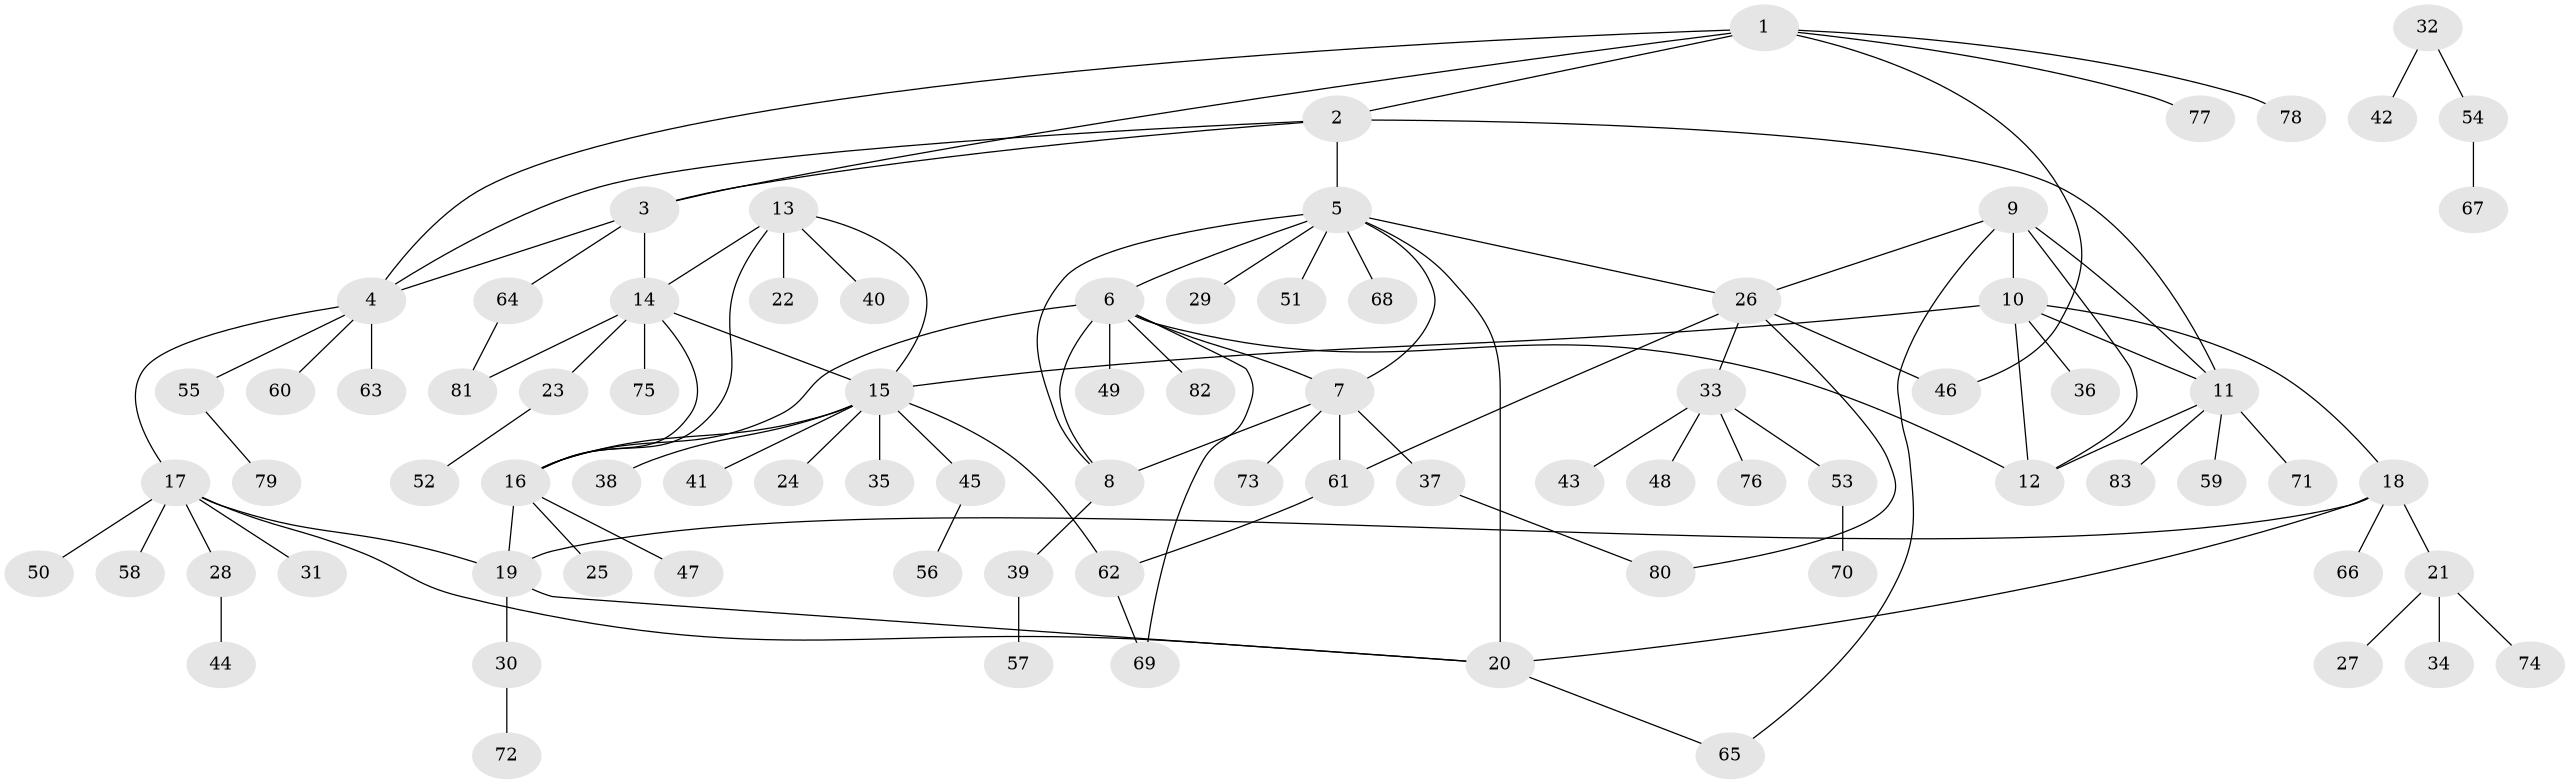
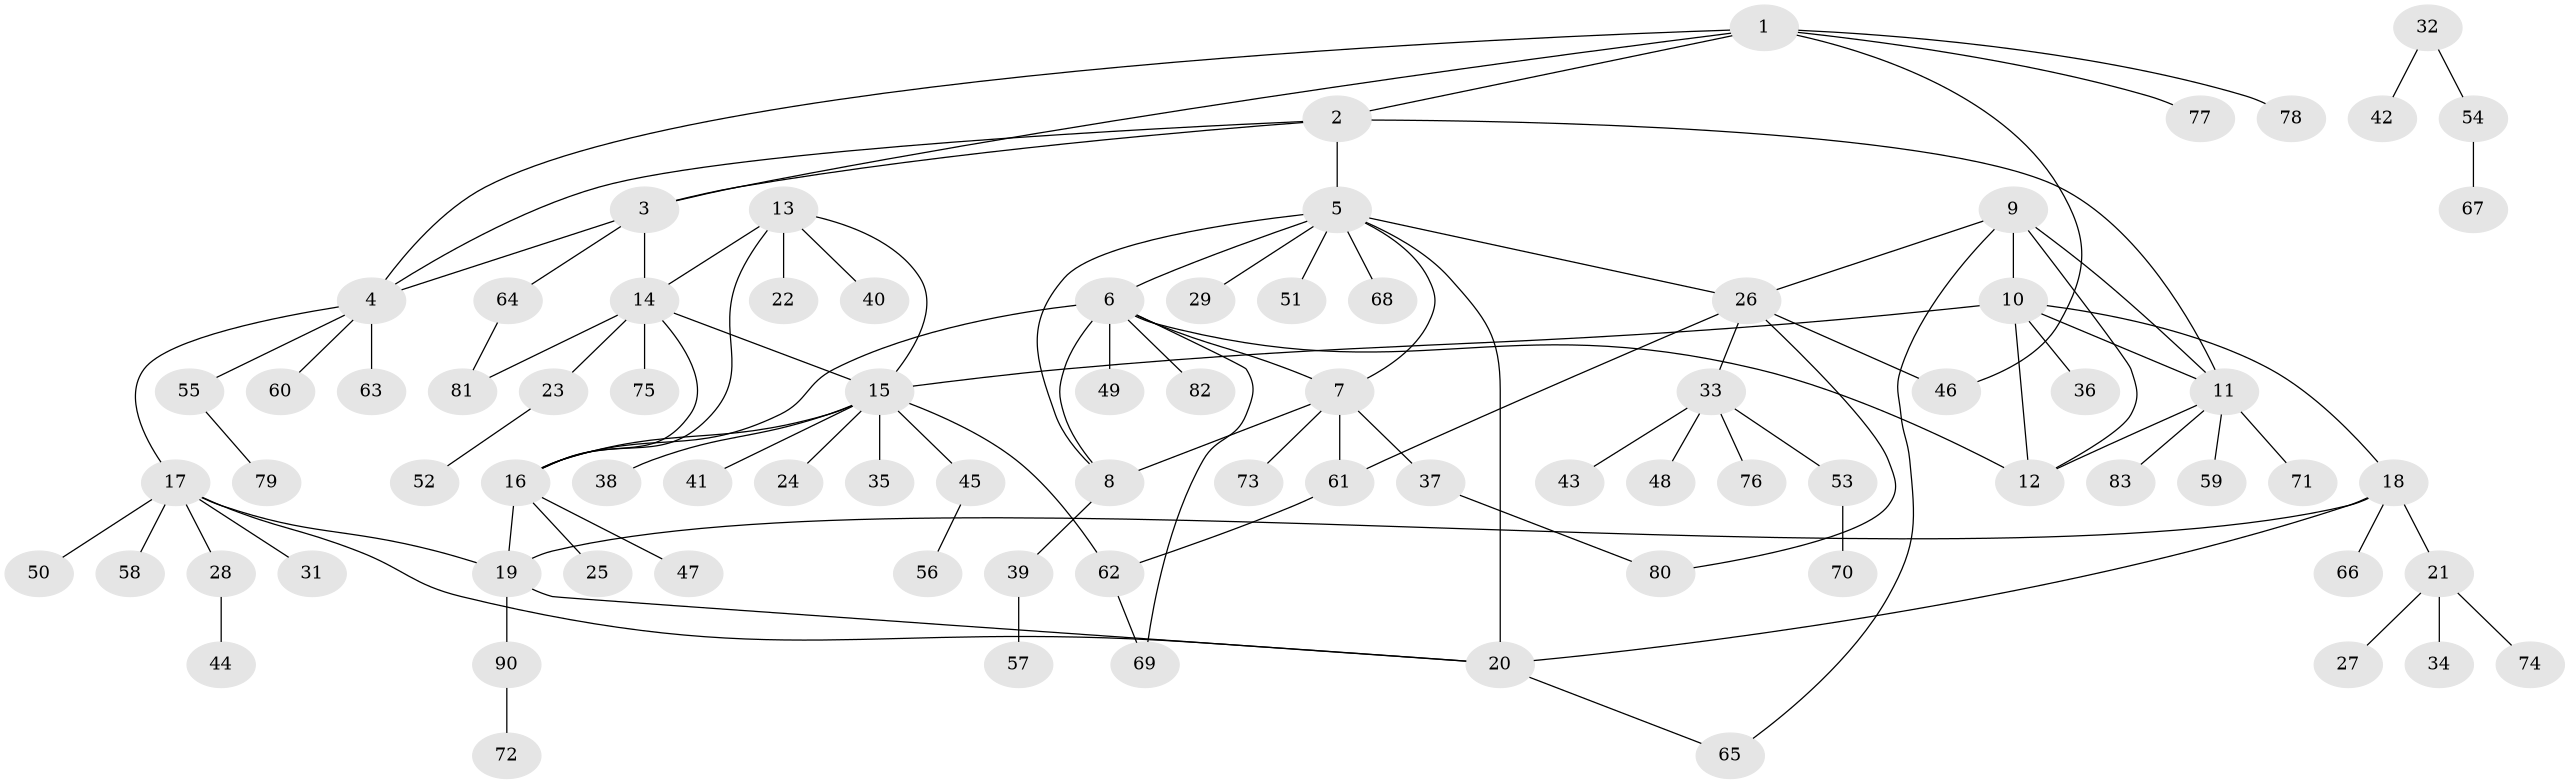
node "30": label "30" -> "90"
